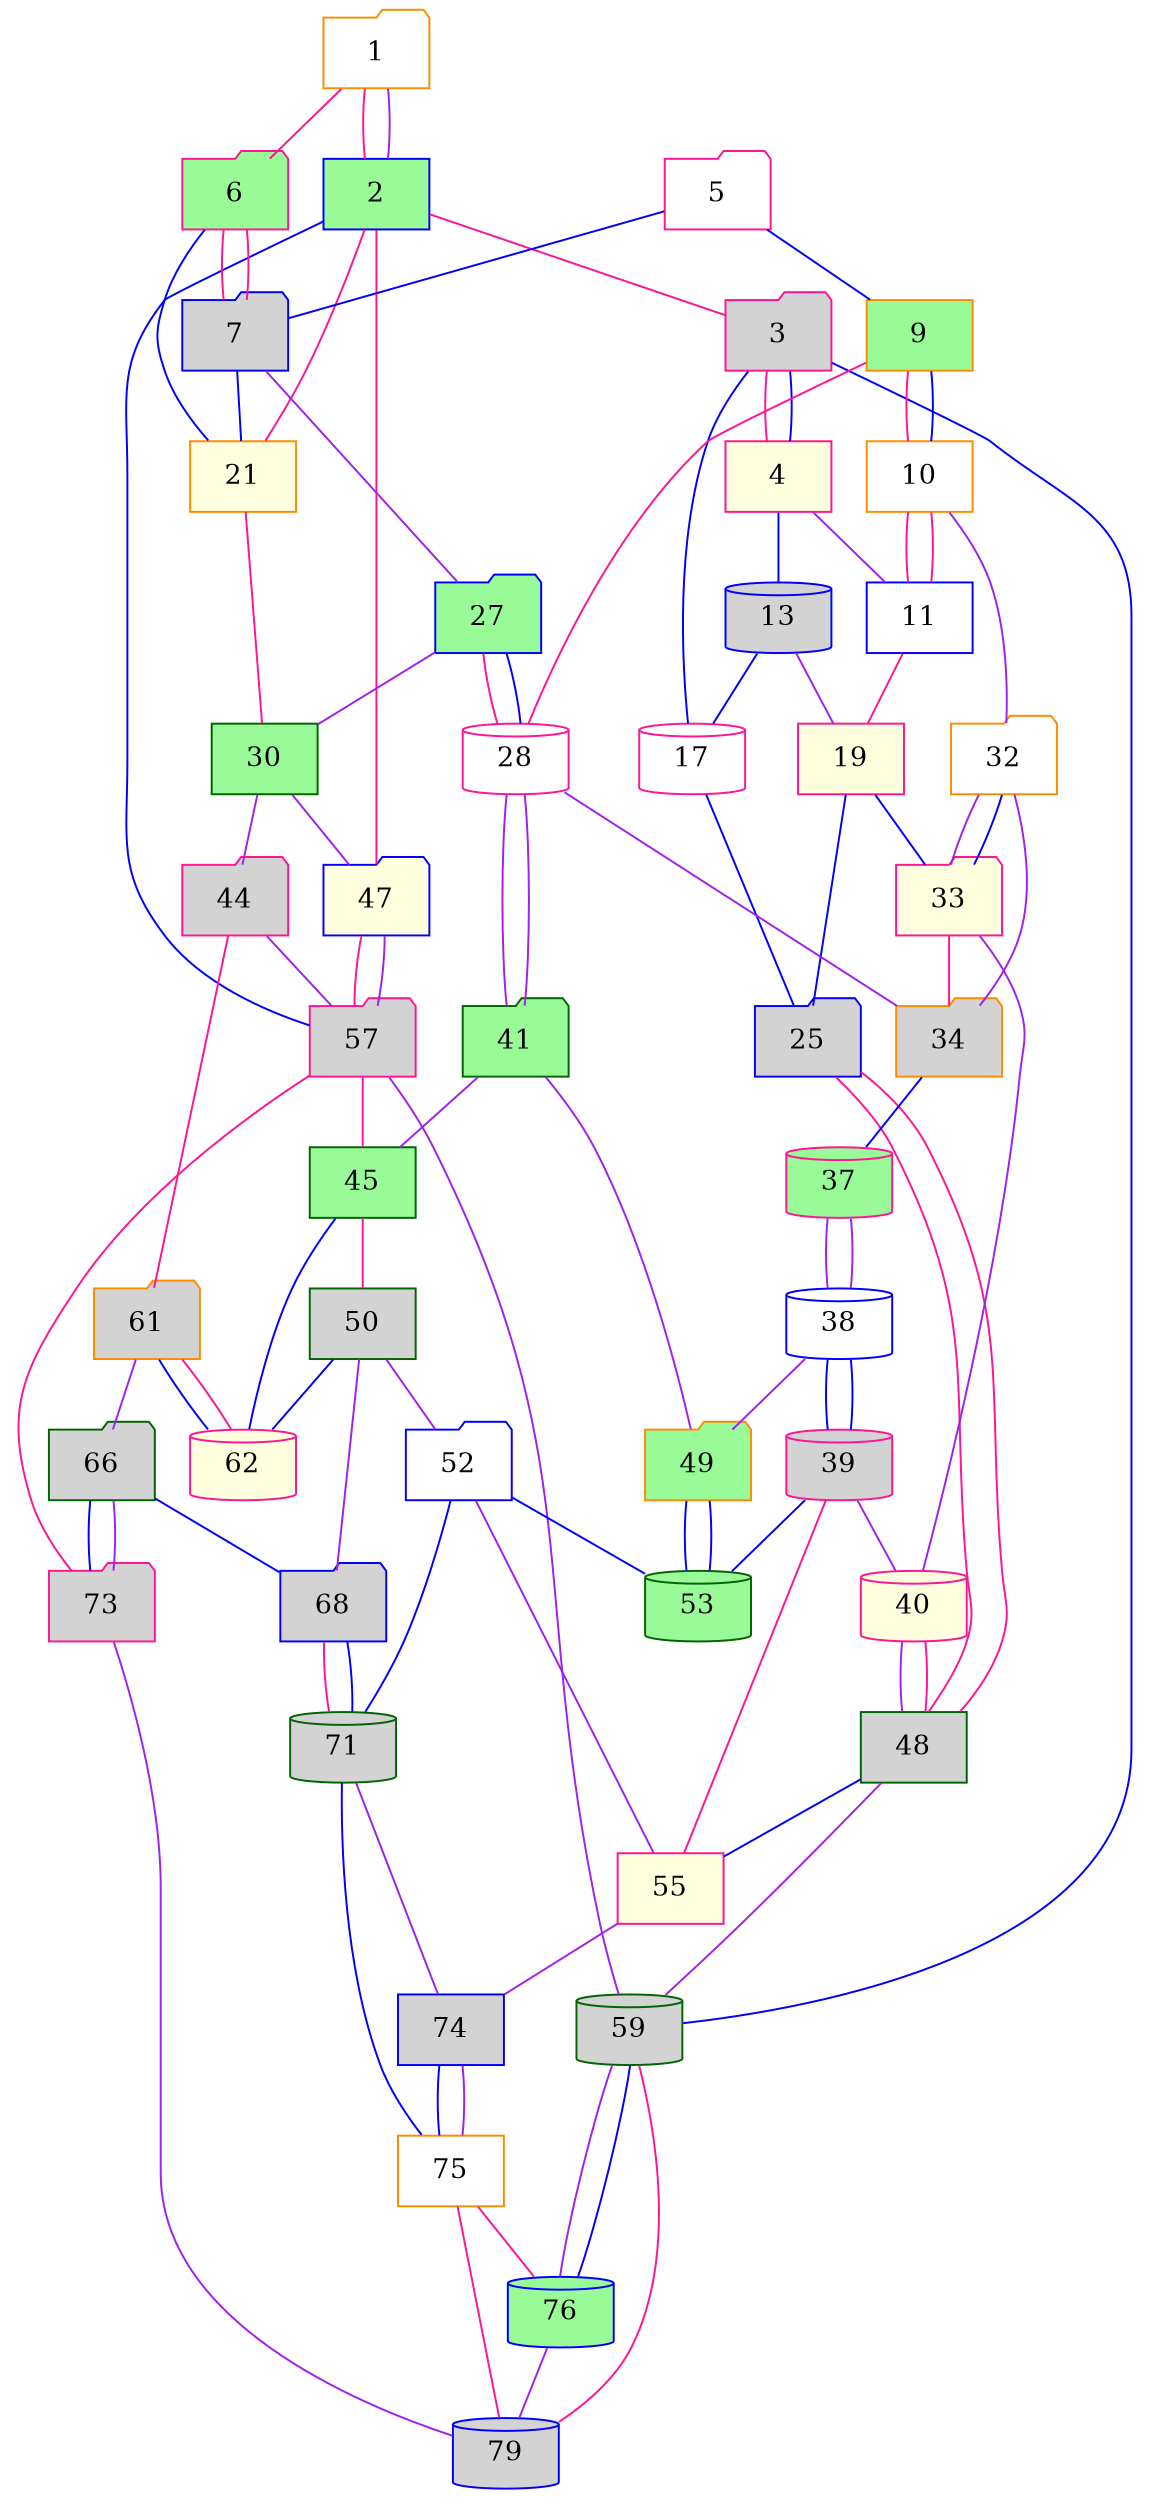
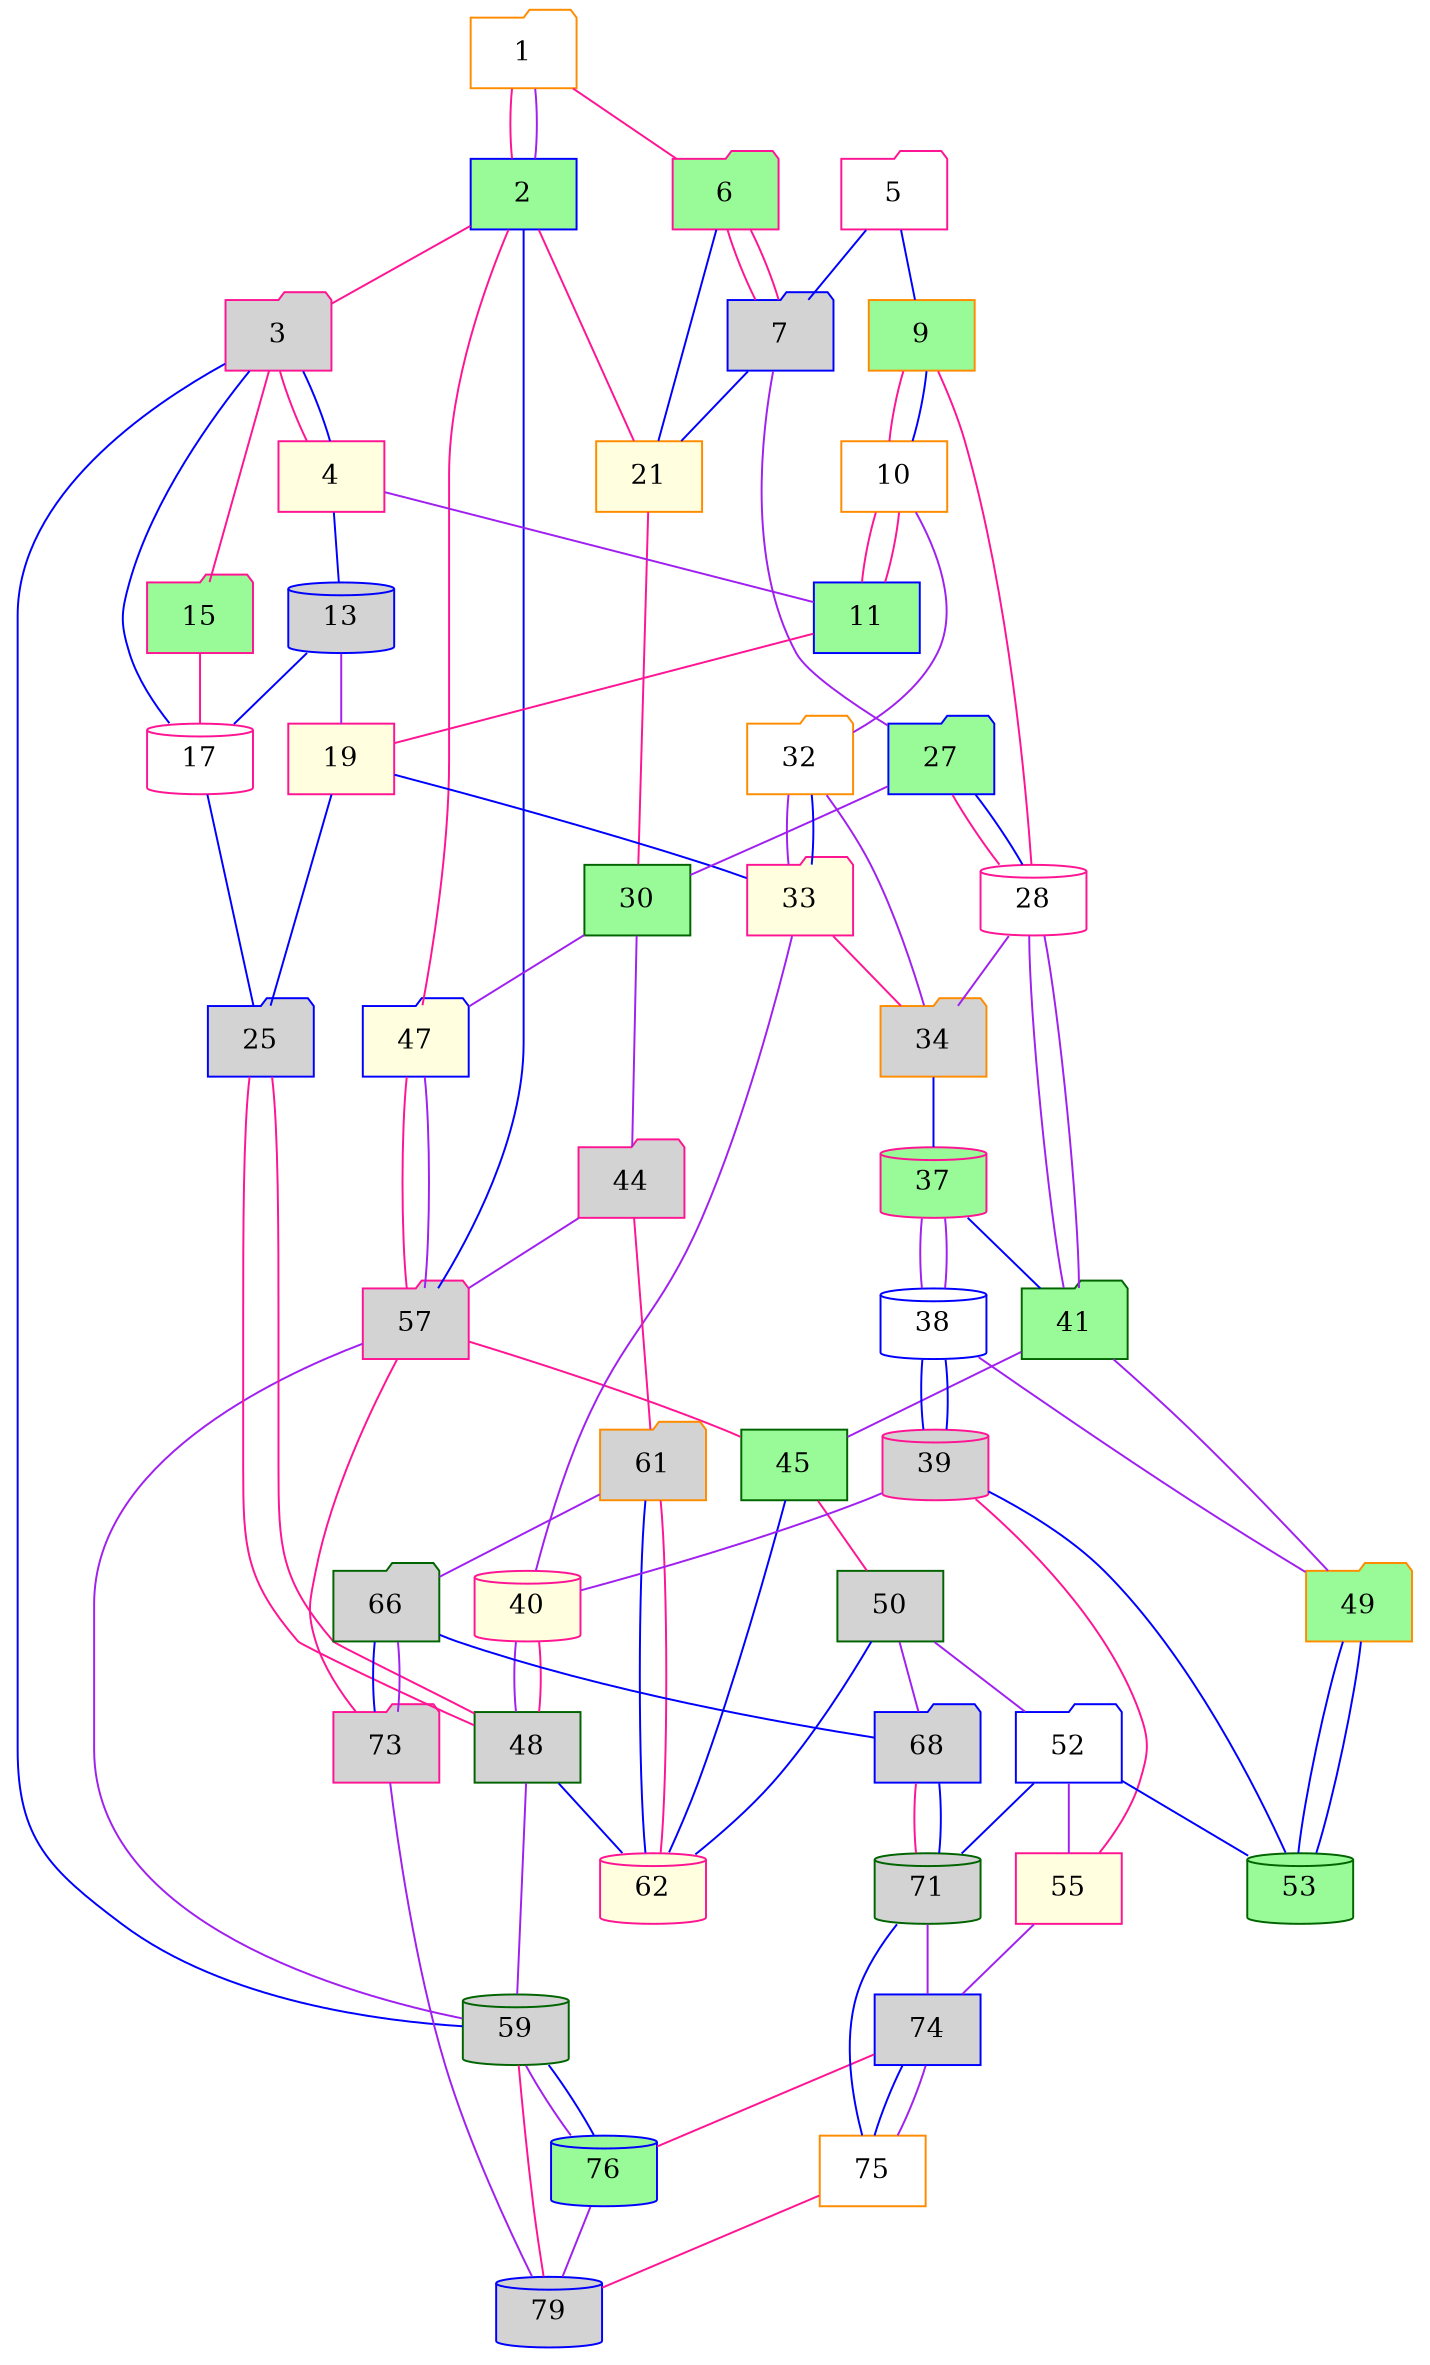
node "15": added
node "11": fillcolor white -> palegreen
edge "37" -- "41": added
edge "48" -- "55": now "48" -- "62"
edge "75" -- "76": now "74" -- "76"
